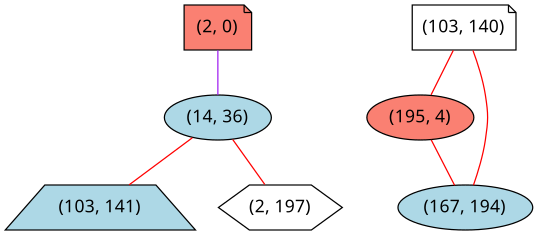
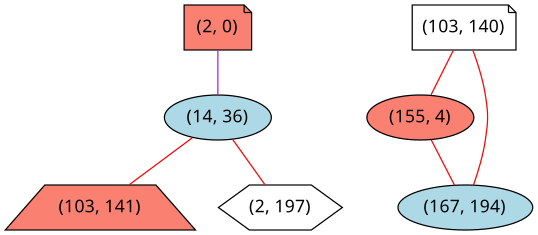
node "(195, 4)": label "(195, 4)" -> "(155, 4)"
node "(103, 141)": fillcolor lightblue -> salmon
